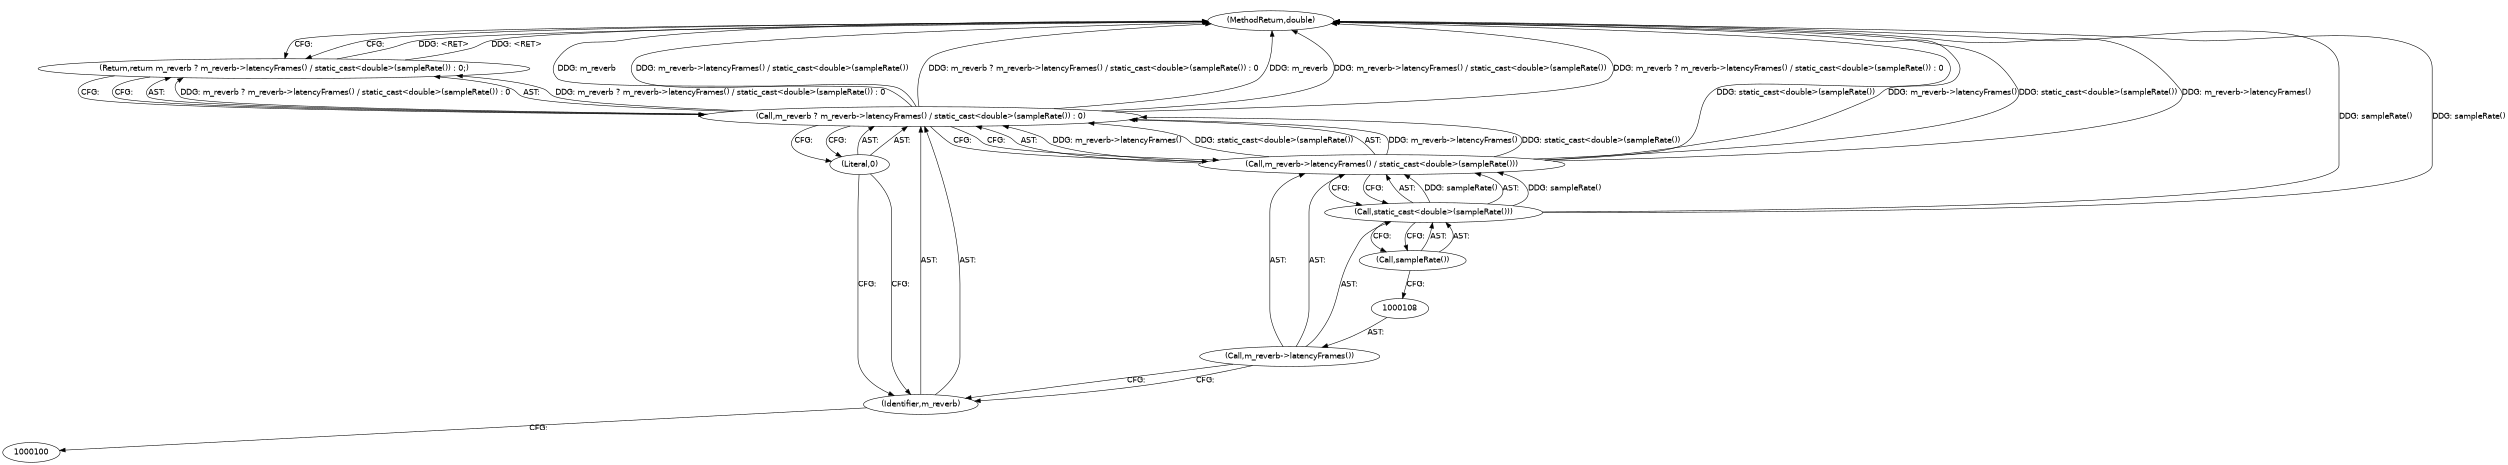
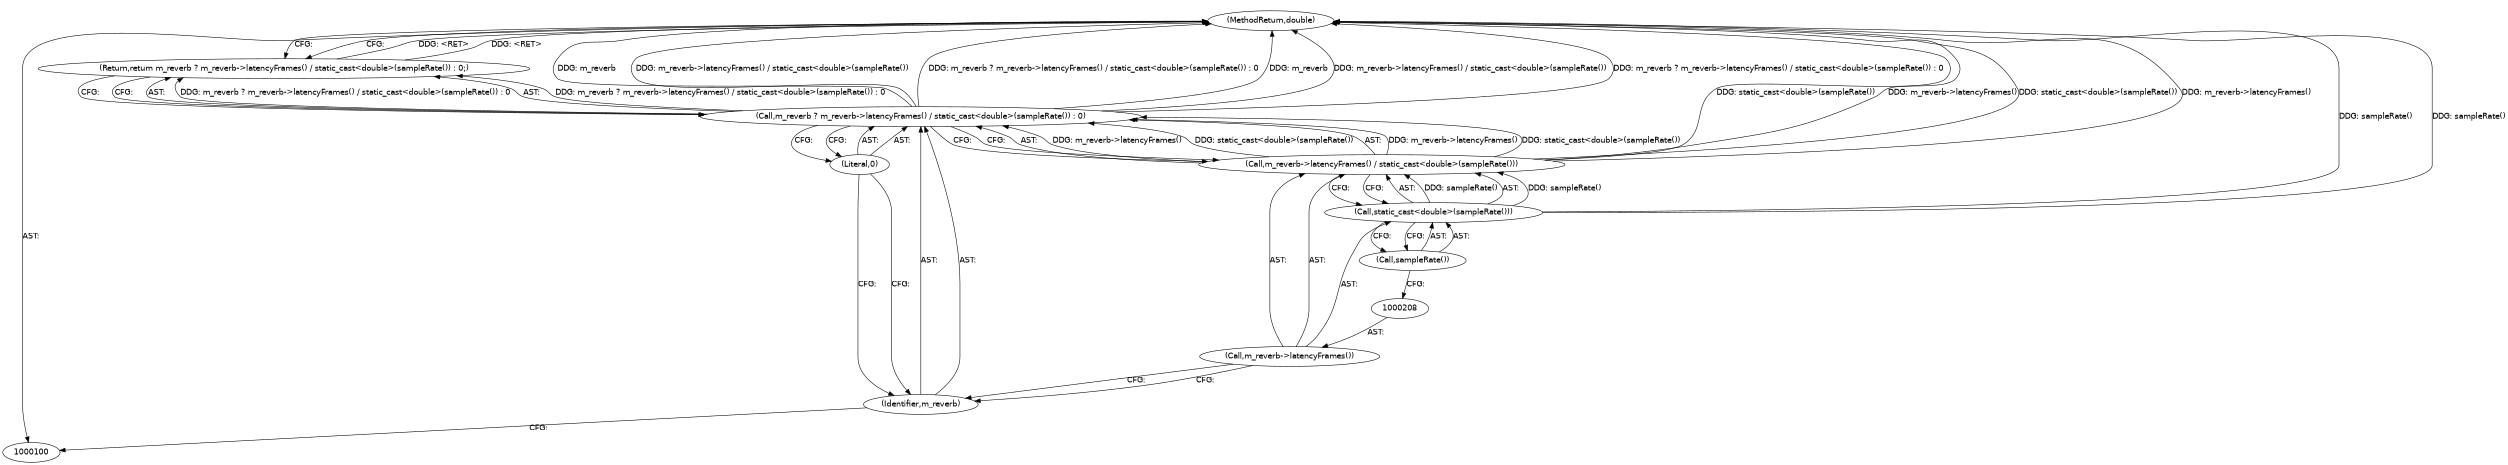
edge "(MethodReturn,double)" -> "1000100": added, label "AST:"
node "1000108": label "1000108" -> "1000208"
